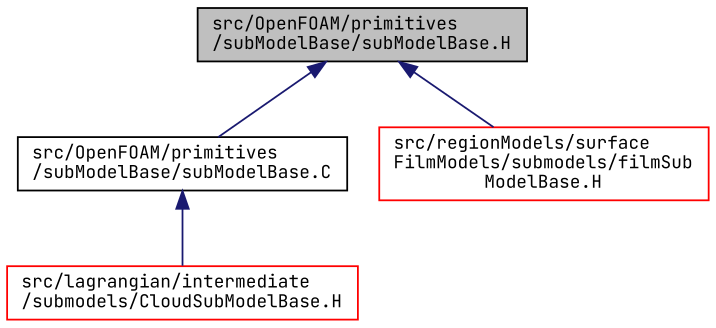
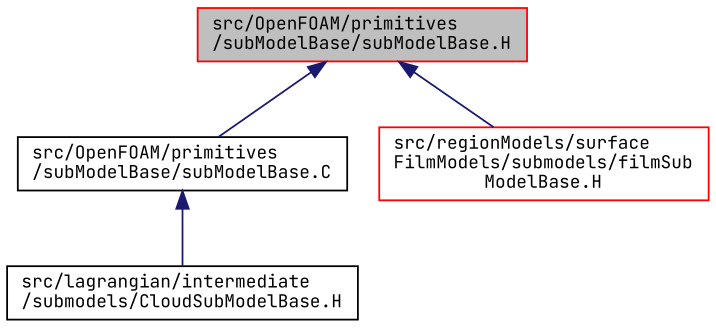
node "src/OpenFOAM/primitives /subModelBase/subModelBase.H": color black -> red
node "src/lagrangian/intermediate /submodels/CloudSubModelBase.H": color red -> black
